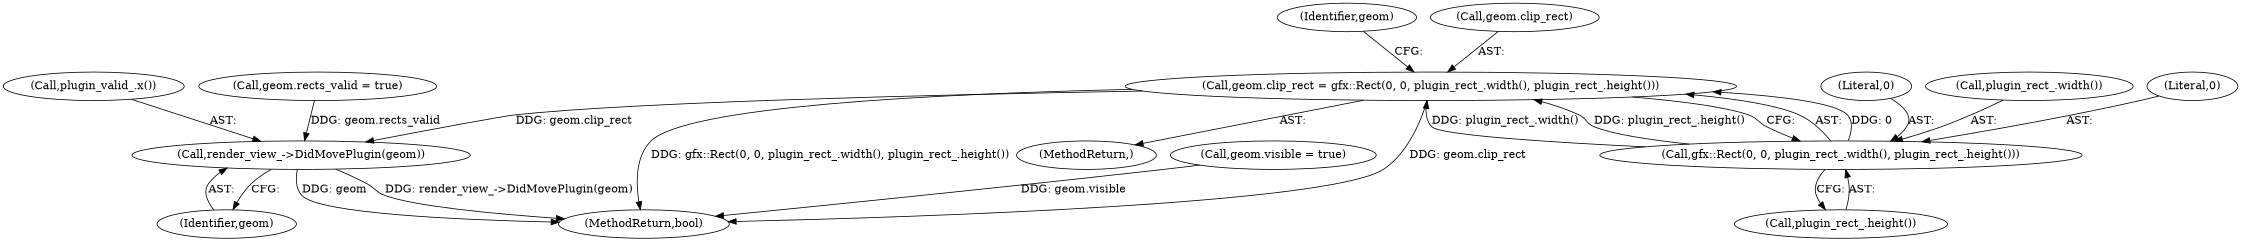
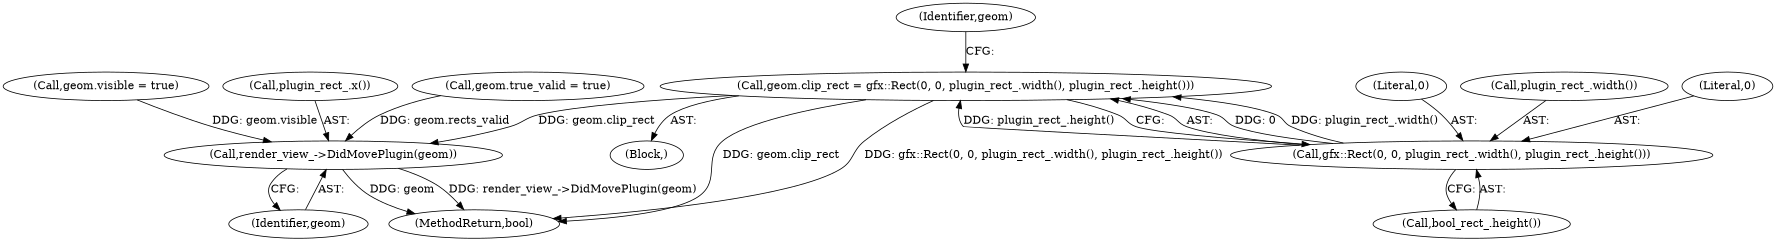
node "(Call,geom.clip_rect)": removed
node "(Call,plugin_valid_.x())": label "(Call,plugin_valid_.x())" -> "(Call,plugin_rect_.x())"
node "(Call,geom.rects_valid = true)": label "(Call,geom.rects_valid = true)" -> "(Call,geom.true_valid = true)"
node "(MethodReturn,)": label "(MethodReturn,)" -> "(Block,)"
edge "(Call,geom.visible = true)" -> "(MethodReturn,bool)": now "(Call,geom.visible = true)" -> "(Call,render_view_->DidMovePlugin(geom))"
node "(Call,plugin_rect_.height())": label "(Call,plugin_rect_.height())" -> "(Call,bool_rect_.height())"
